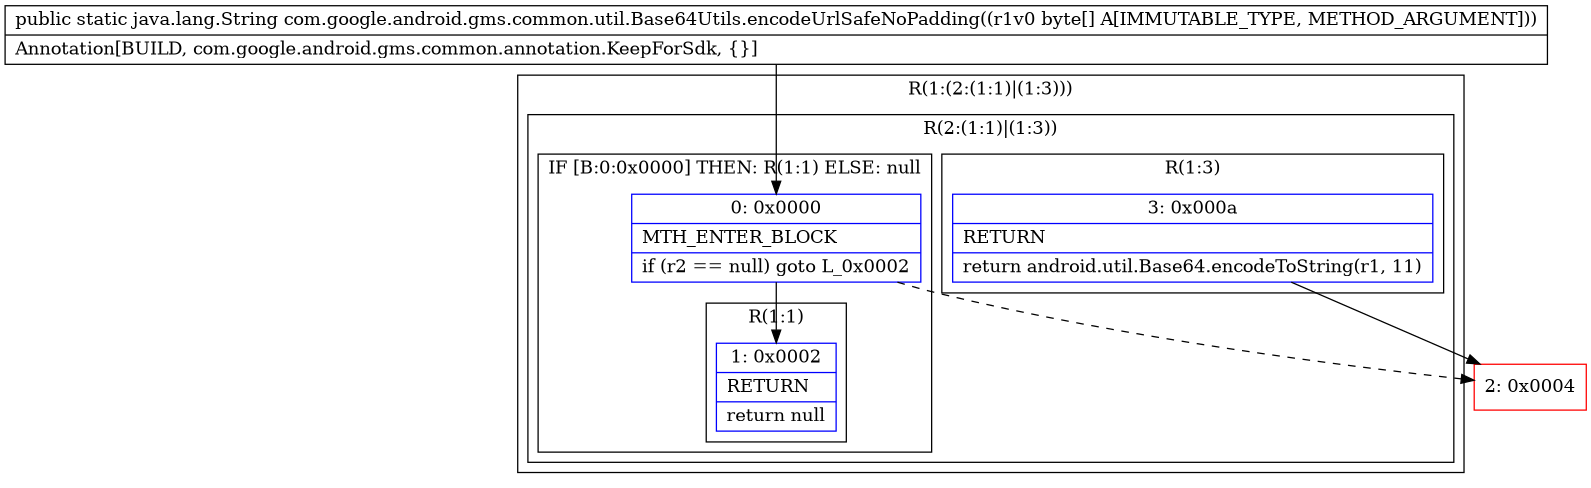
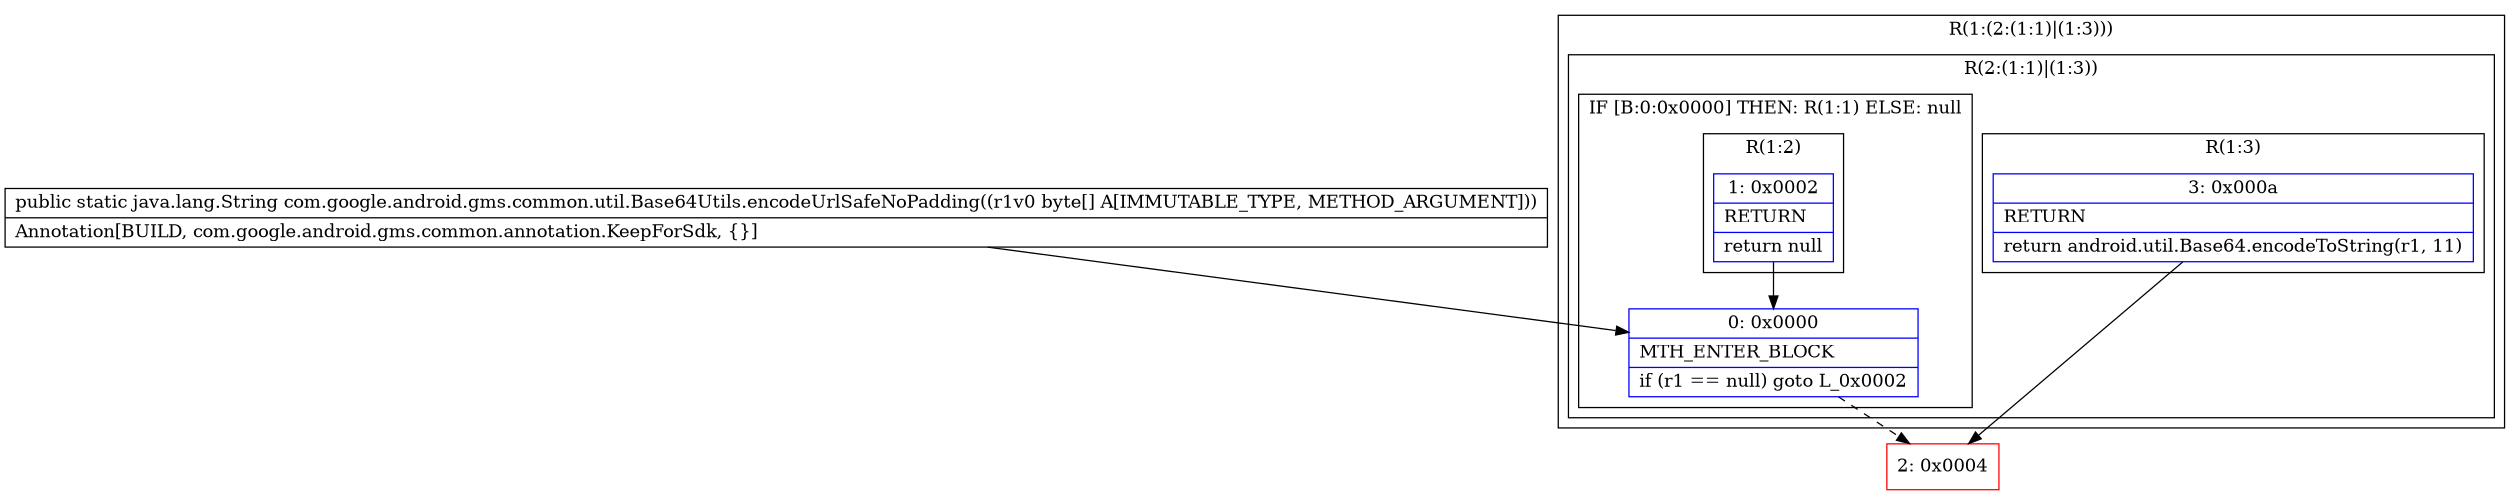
node "0: 0x0000": text "if (r2 == null) goto L_0x0002" -> "if (r1 == null) goto L_0x0002"
edge "0: 0x0000" -> "1: 0x0002": reversed
cluster "R(1:1)": label "R(1:1)" -> "R(1:2)"
